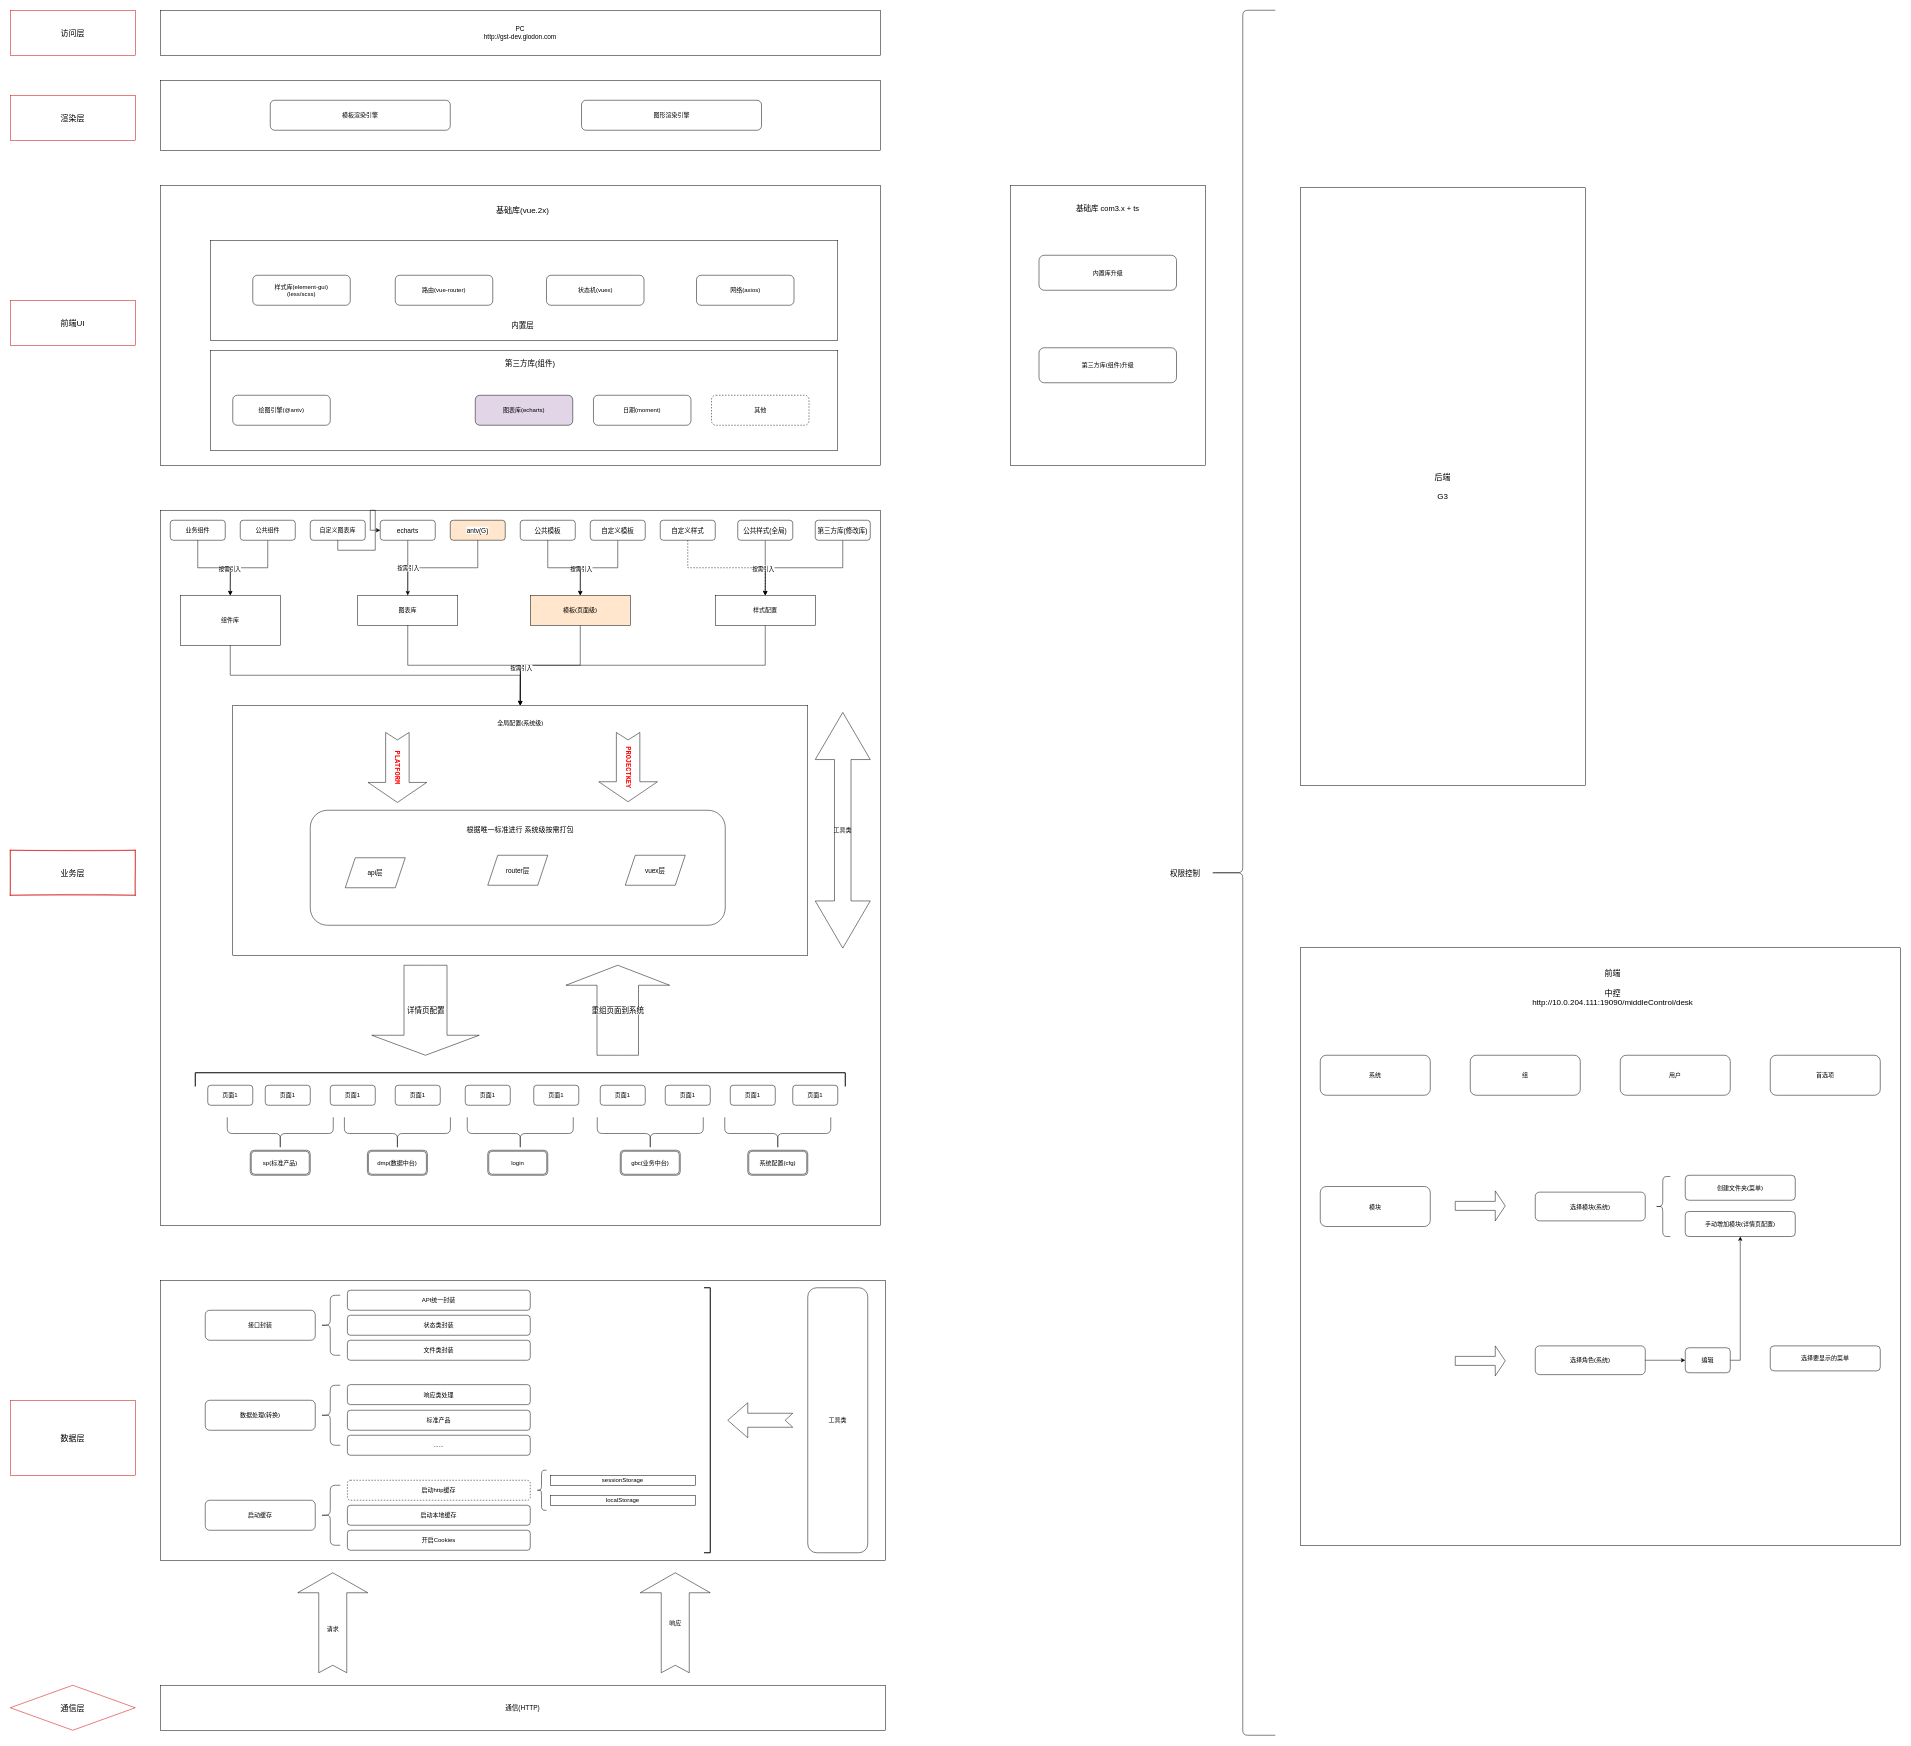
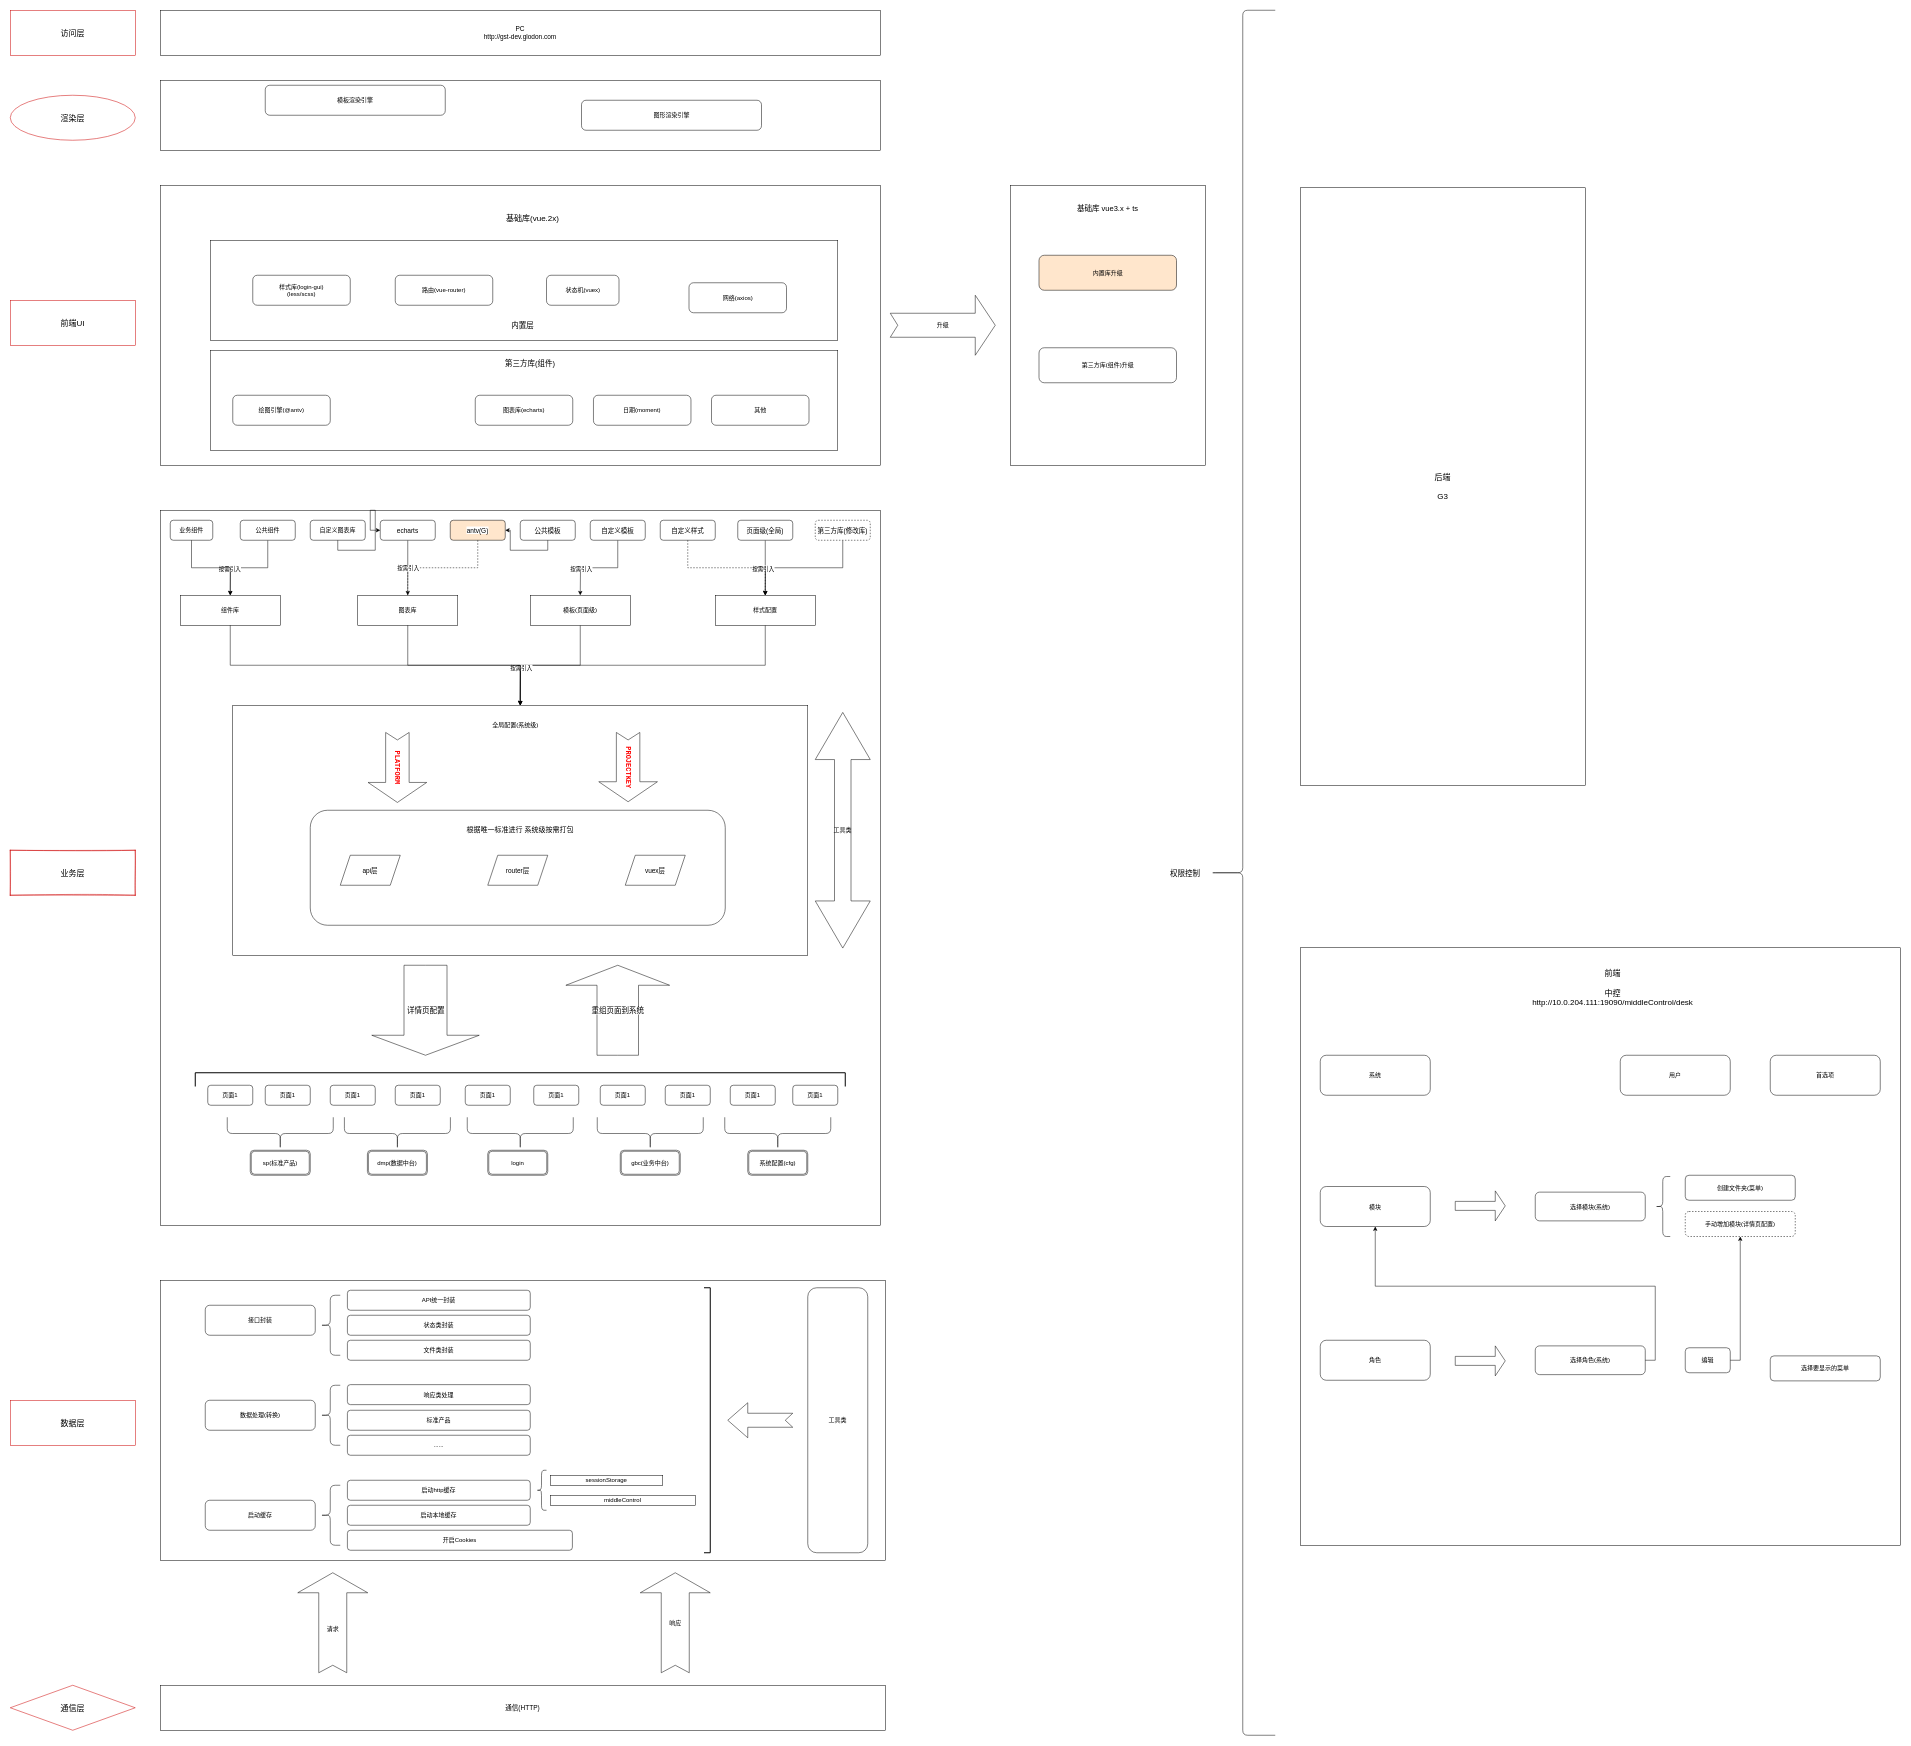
node "模板渲染引擎": moved (360, 115) -> (355, 100)
node "渲染层": shape rectangle -> ellipse
node "基础库 com3.x + ts": label "基础库 com3.x + ts" -> "基础库 vue3.x + ts"
node "基础库(vue.2x)": moved (523, 210) -> (533, 218)
node "内置库升级": fillcolor #ffffff -> #ffe6cc
node "样式库(element-gui) (less/scss)": label "样式库(element-gui) (less/scss)" -> "样式库(login-gui) (less/scss)"
node "状态机(vuex)": size 98x30 -> 73x30
node "网络(axios)": moved (745, 290) -> (738, 298)
node "升级": added
node "图表库(echarts)": fillcolor #e1d5e7 -> #ffffff
node "其他": style dashed -> solid
node "业务组件": size 55x20 -> 43x20
node "公共样式(全局)": label "公共样式(全局)" -> "页面级(全局)"
node "第三方库(修改库)": style solid -> dashed
edge "antv(G)" -> "图表库": style solid -> dashed
edge "公共模板" -> "模板(页面级)": now "公共模板" -> "antv(G)"
node "模板(页面级)": fillcolor #ffe6cc -> #ffffff
node "组件库": size 100x50 -> 100x30
node "全局配置(系统级)": moved (520, 723) -> (515, 725)
node "api层": moved (375, 873) -> (370, 870)
node "组": removed
node "手动增加模块(详情页配置)": style solid -> dashed
node "接口封装": moved (260, 1325) -> (260, 1320)
node "选择要显示的菜单": moved (1825, 1358) -> (1825, 1368)
node "角色": added
edge "选择角色(系统)" -> "编辑": now "选择角色(系统)" -> "模块"
node "数据层": size 125x75 -> 125x45
node "sessionStorage": size 145x10 -> 113x10
node "启动http缓存": style dashed -> solid
node "localStorage": label "localStorage" -> "middleControl"
node "开启Cookies": size 183x20 -> 225x20
